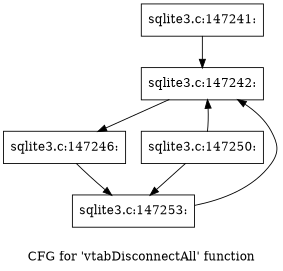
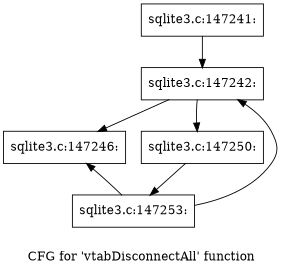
edge "sqlite3.c:147250:" -> "sqlite3.c:147242:": reversed
edge "sqlite3.c:147246:" -> "sqlite3.c:147253:": reversed
